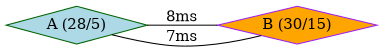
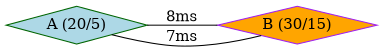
node "A (28/5)": label "A (28/5)" -> "A (20/5)"
